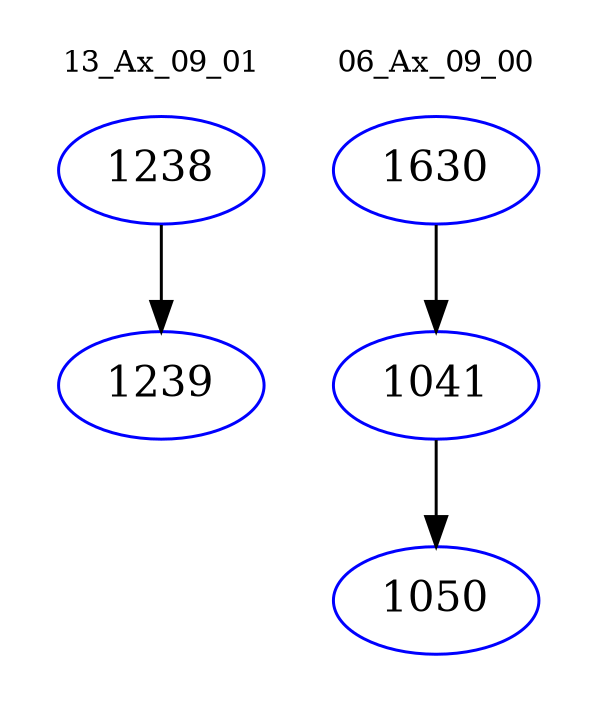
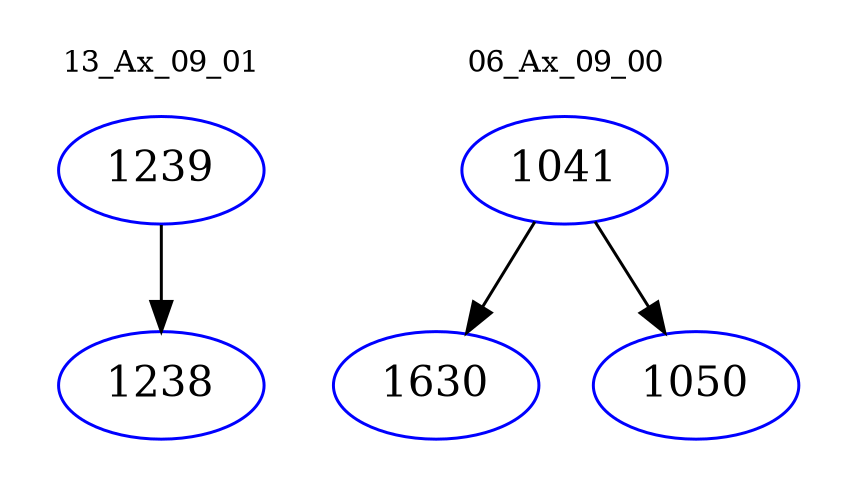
edge "1238" -> "1239": reversed
edge "1630" -> "1041": reversed
